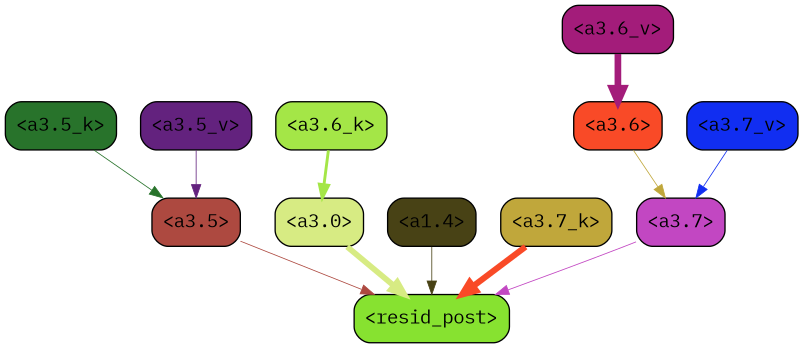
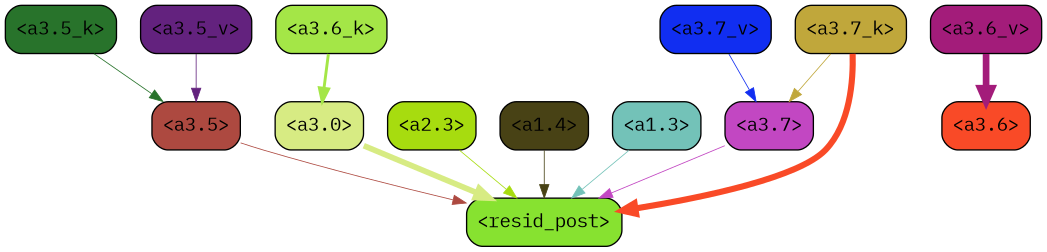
node "<a2.3>": added
node "<a1.3>": added
edge "<a3.6>" -> "<a3.7>": now "<a3.7_k>" -> "<a3.7>"
